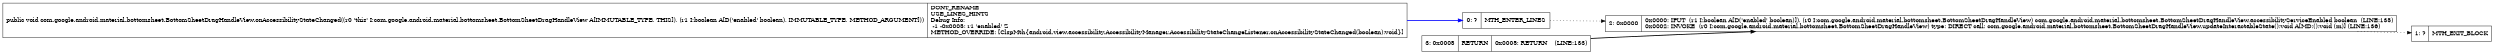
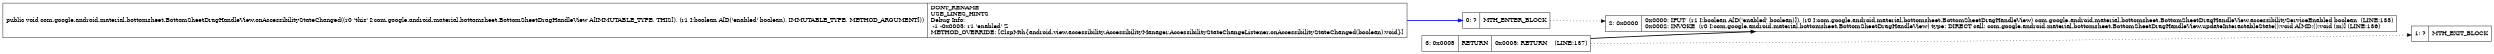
node "0: ?": text "MTH_ENTER_LINES" -> "MTH_ENTER_BLOCK"
edge "2: 0x0000" -> "1: ?": now "3: 0x0005" -> "1: ?"
node "3: 0x0005": text "0x0005: RETURN    (LINE:133)" -> "0x0005: RETURN    (LINE:137)"
